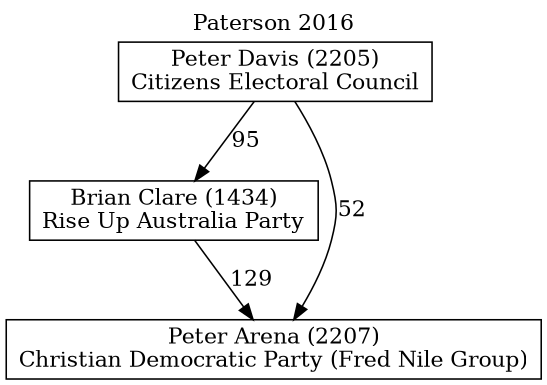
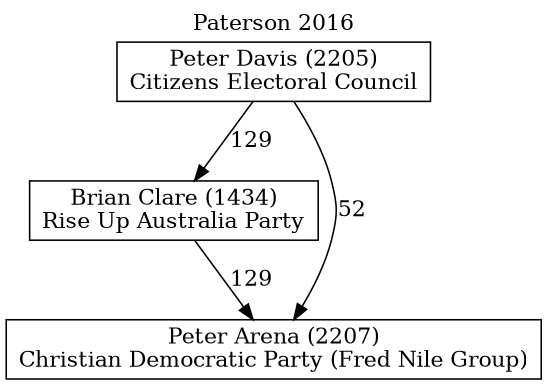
edge "Peter Davis (2205) Citizens Electoral Council" -> "Brian Clare (1434) Rise Up Australia Party": label "95" -> "129"
